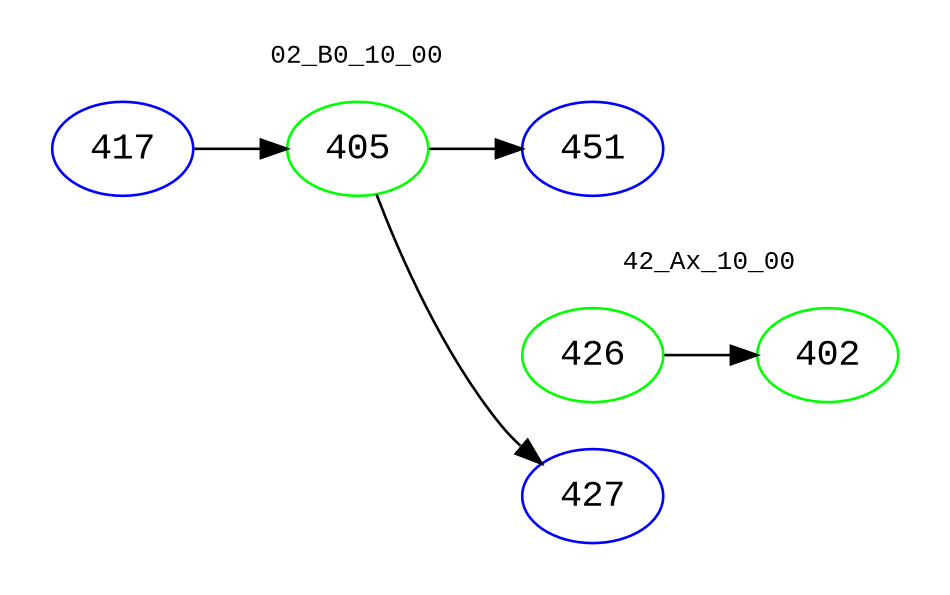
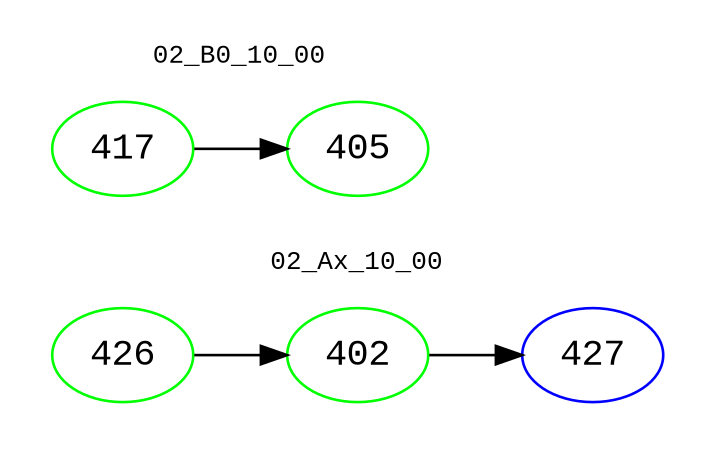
node "417": color blue -> green
node "451": removed
cluster "42_Ax_10_00": label "42_Ax_10_00" -> "02_Ax_10_00"
edge "405" -> "427": now "402" -> "427"
